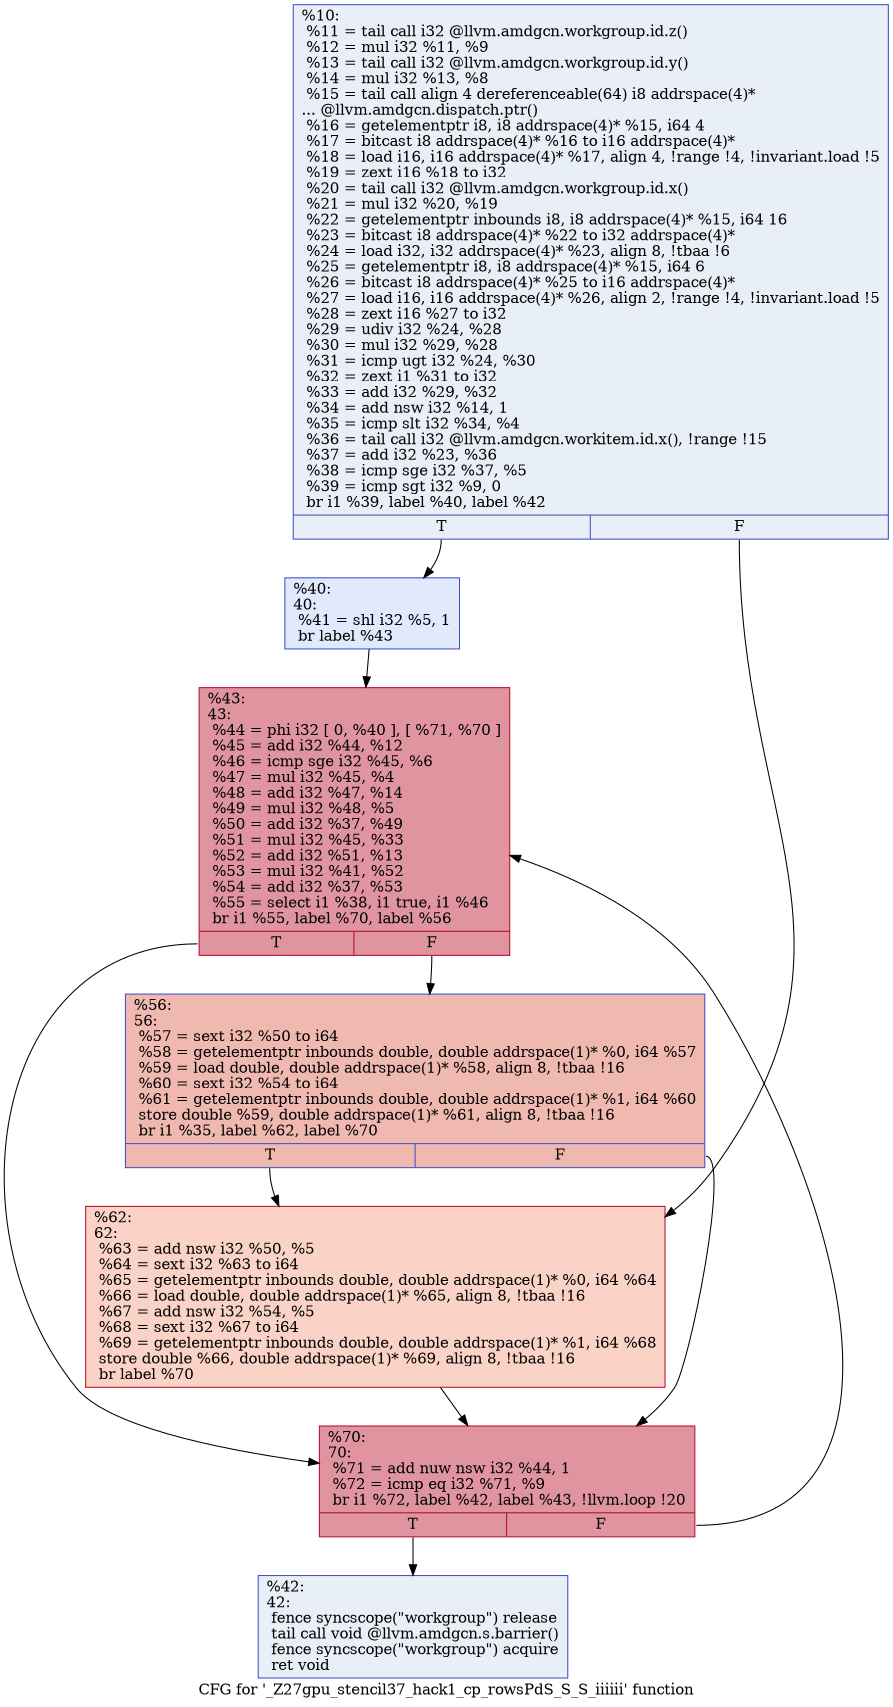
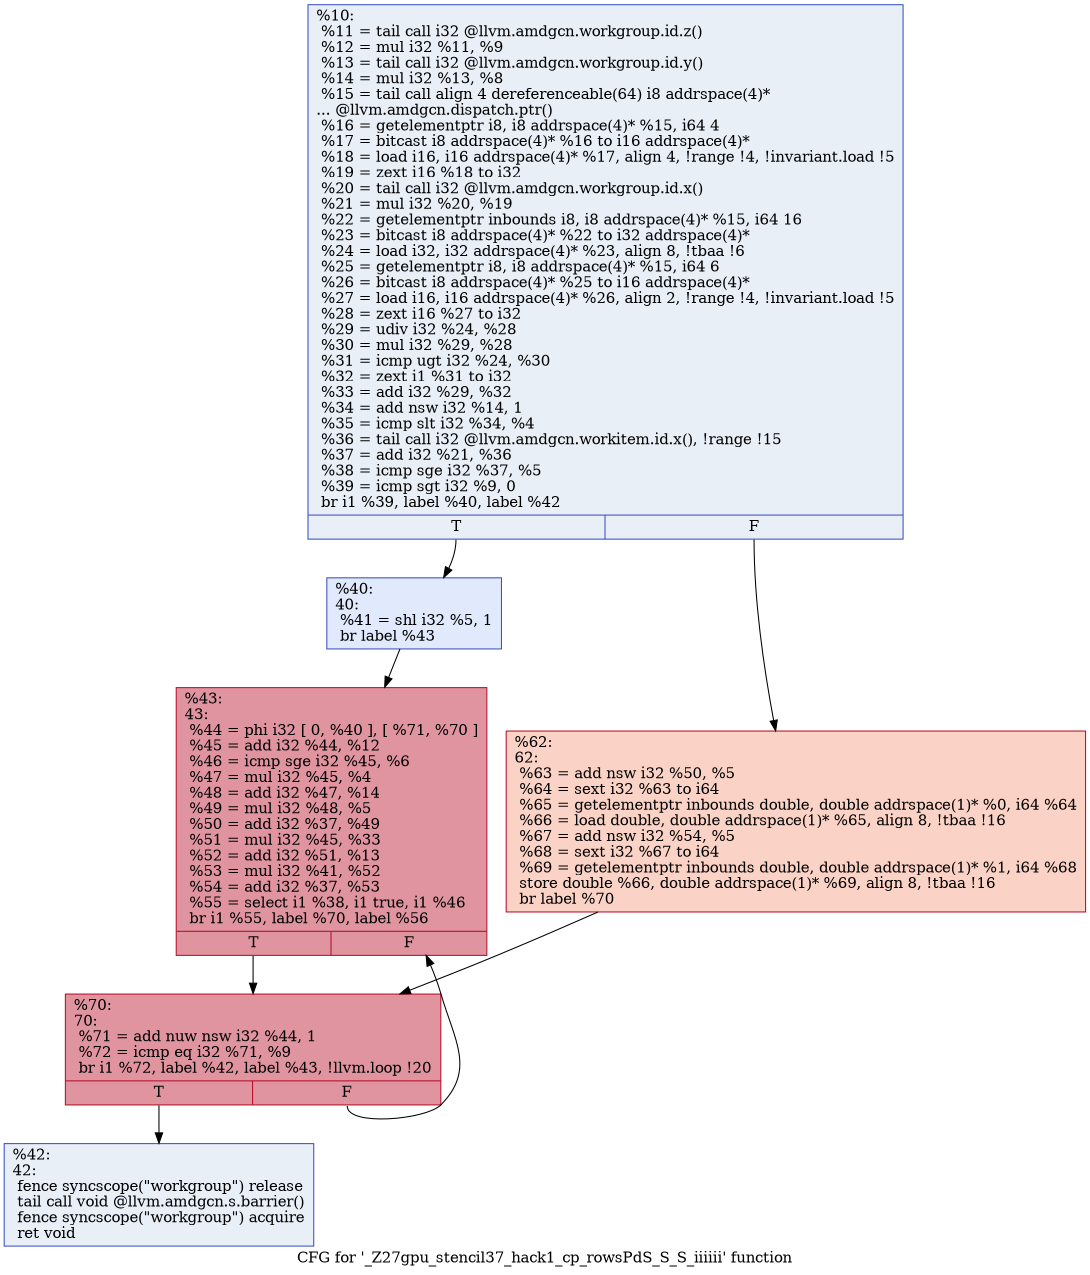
node "%10:": text "%37 = add i32 %23, %36" -> "%37 = add i32 %21, %36"
node "%56:": removed
